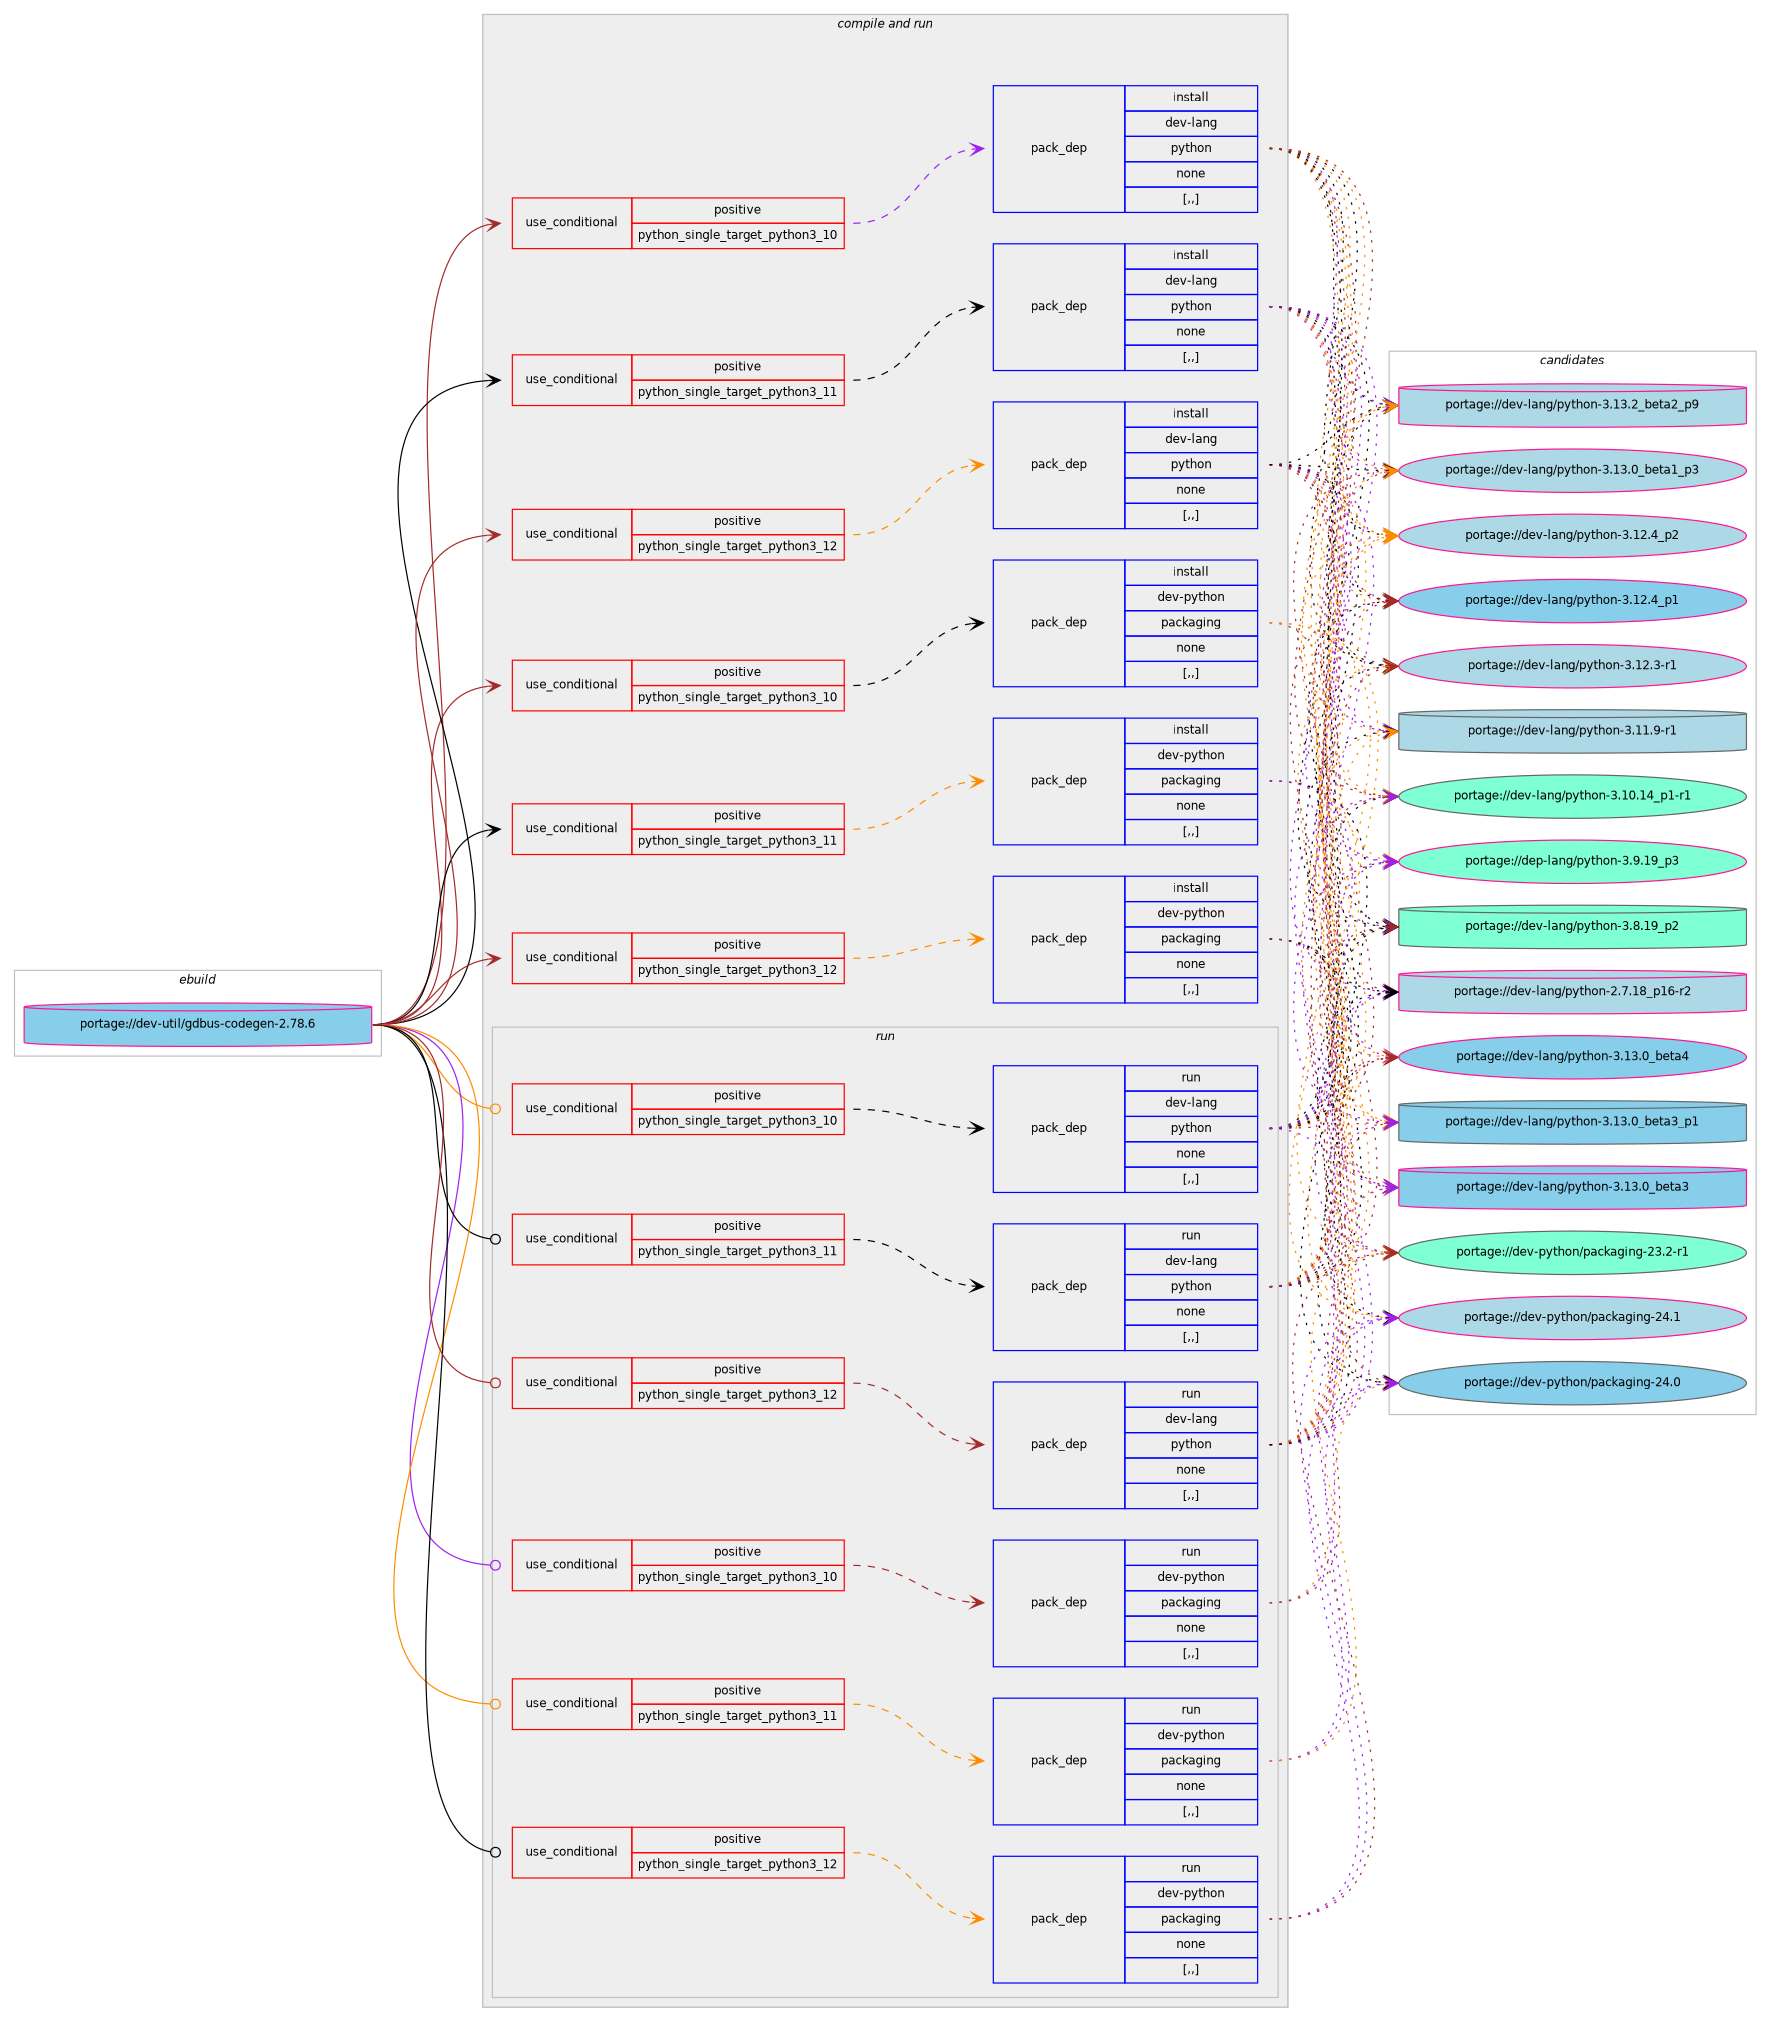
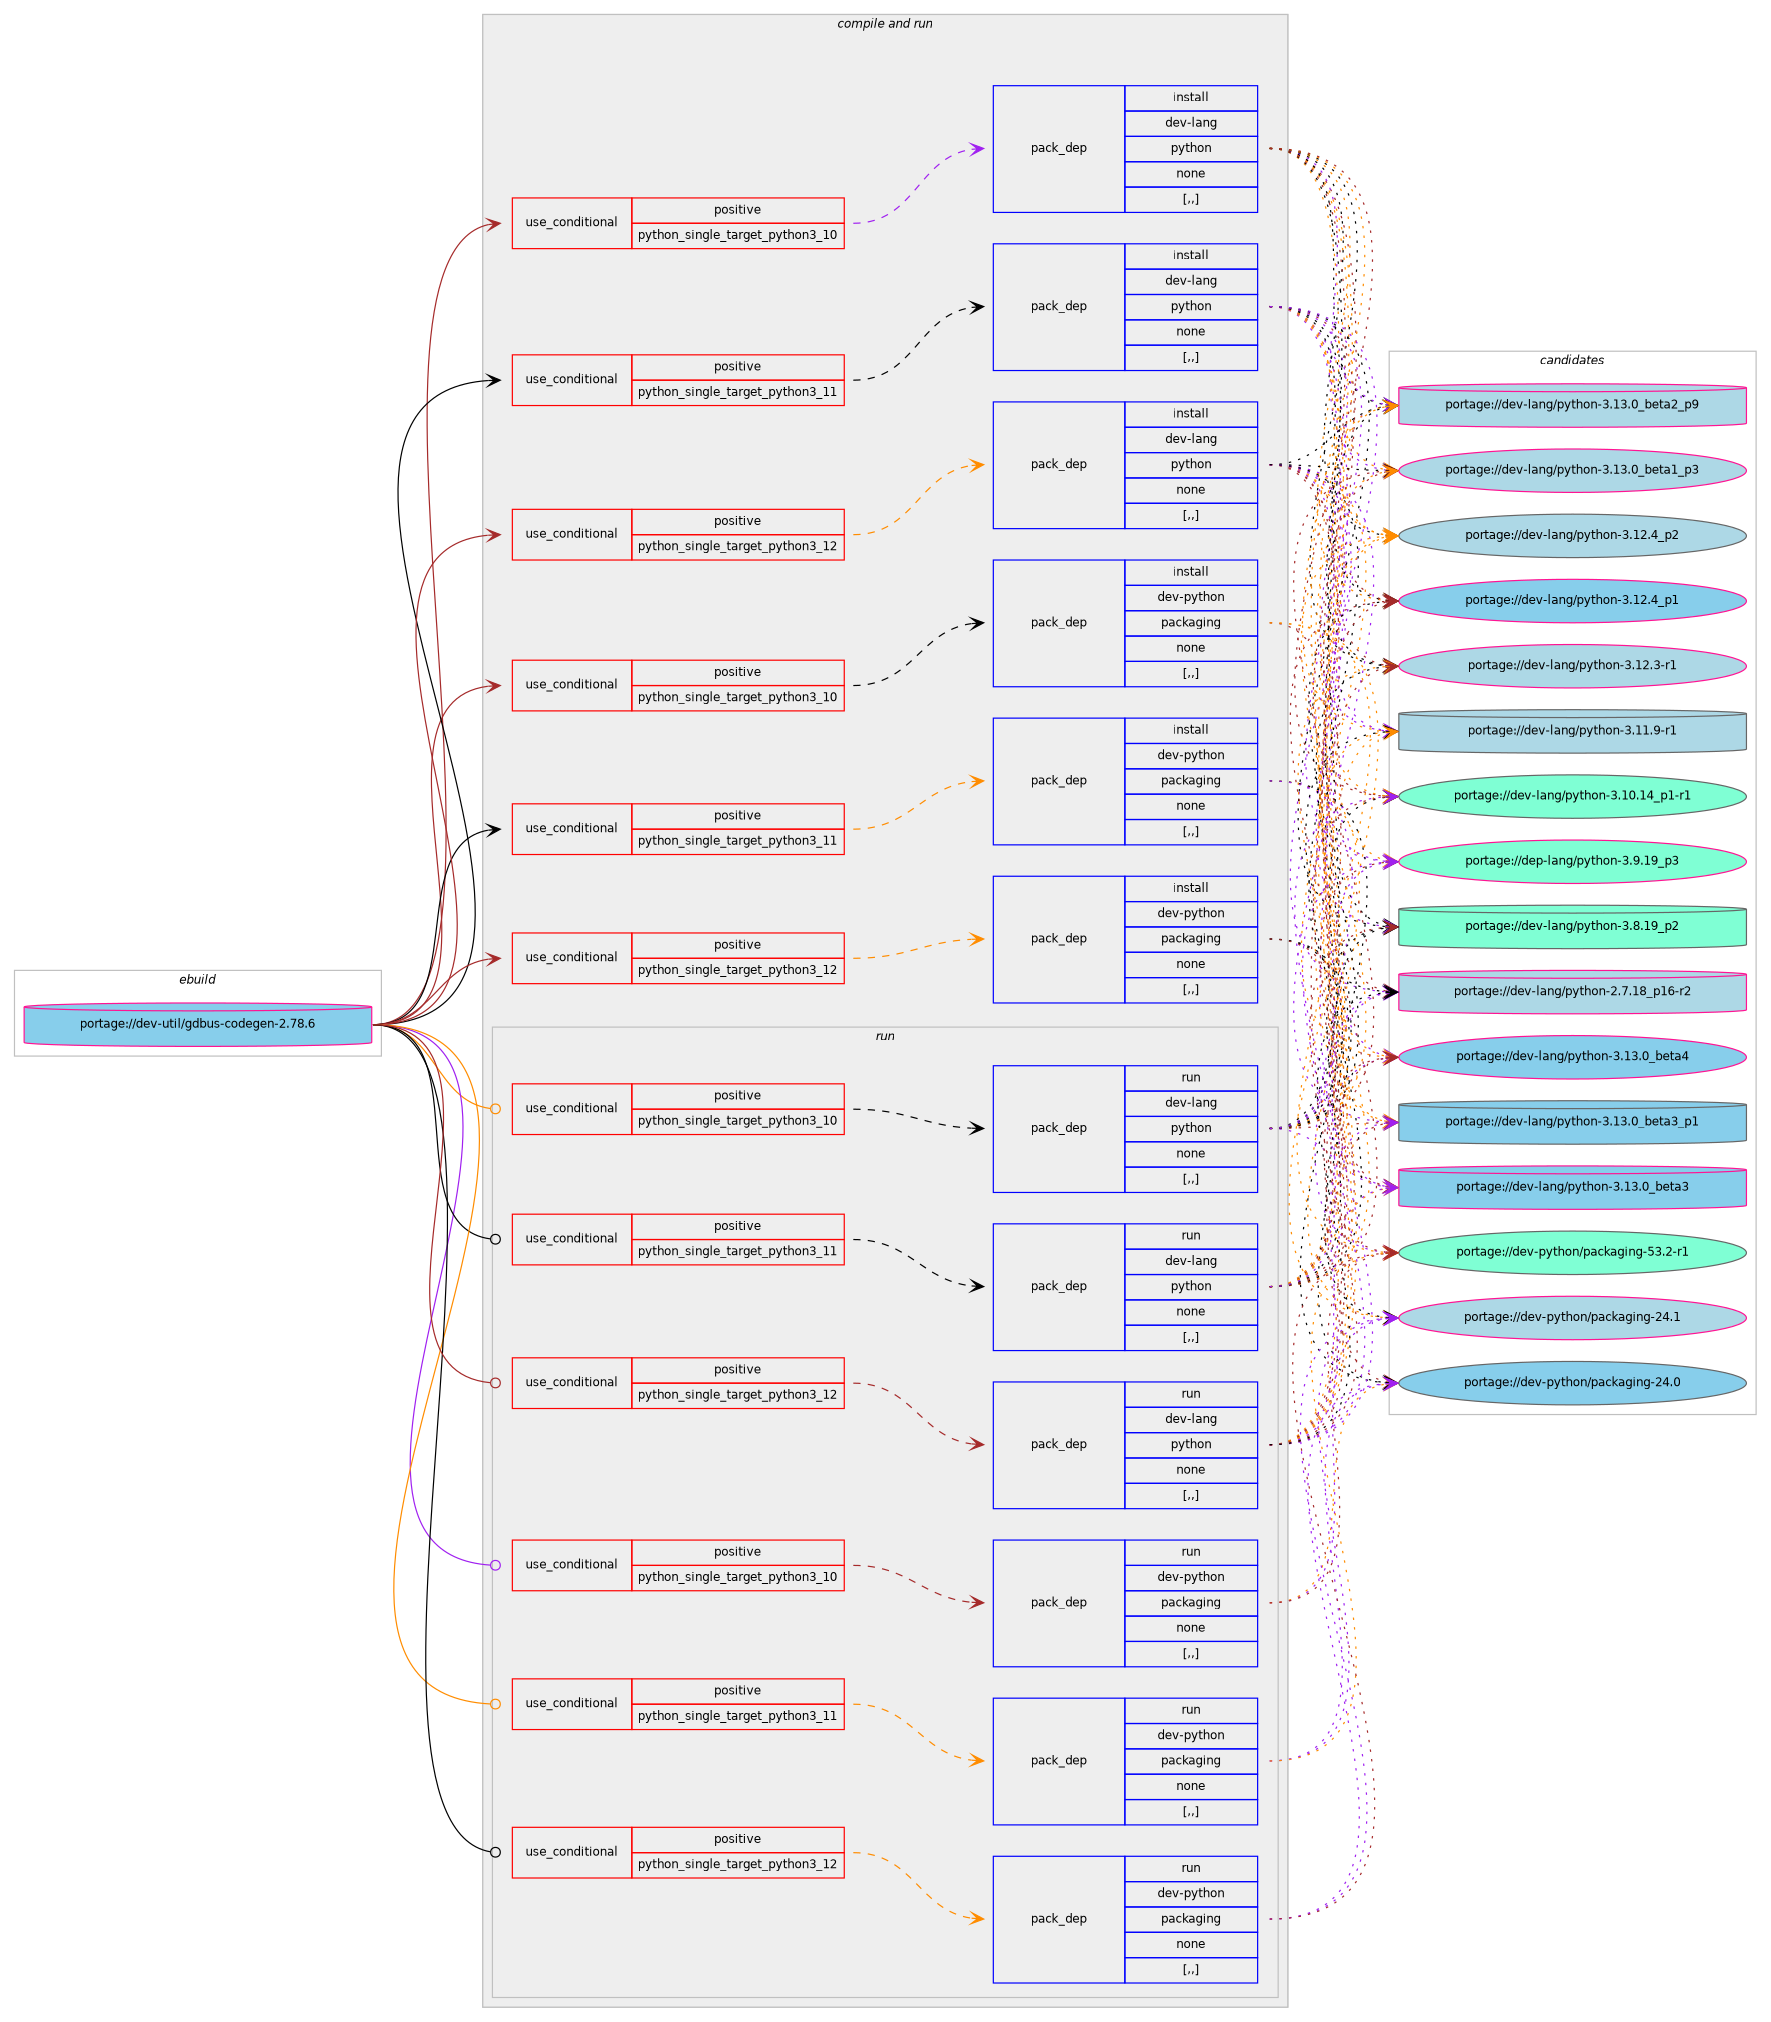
node "portage://dev-lang/python-3.13.2_beta2_p9": label "portage://dev-lang/python-3.13.2_beta2_p9" -> "portage://dev-lang/python-3.13.0_beta2_p9"
node "portage://dev-lang/python-3.12.4_p2": color deeppink -> gray40
node "portage://dev-python/packaging-23.2-r1": label "portage://dev-python/packaging-23.2-r1" -> "portage://dev-python/packaging-53.2-r1"
